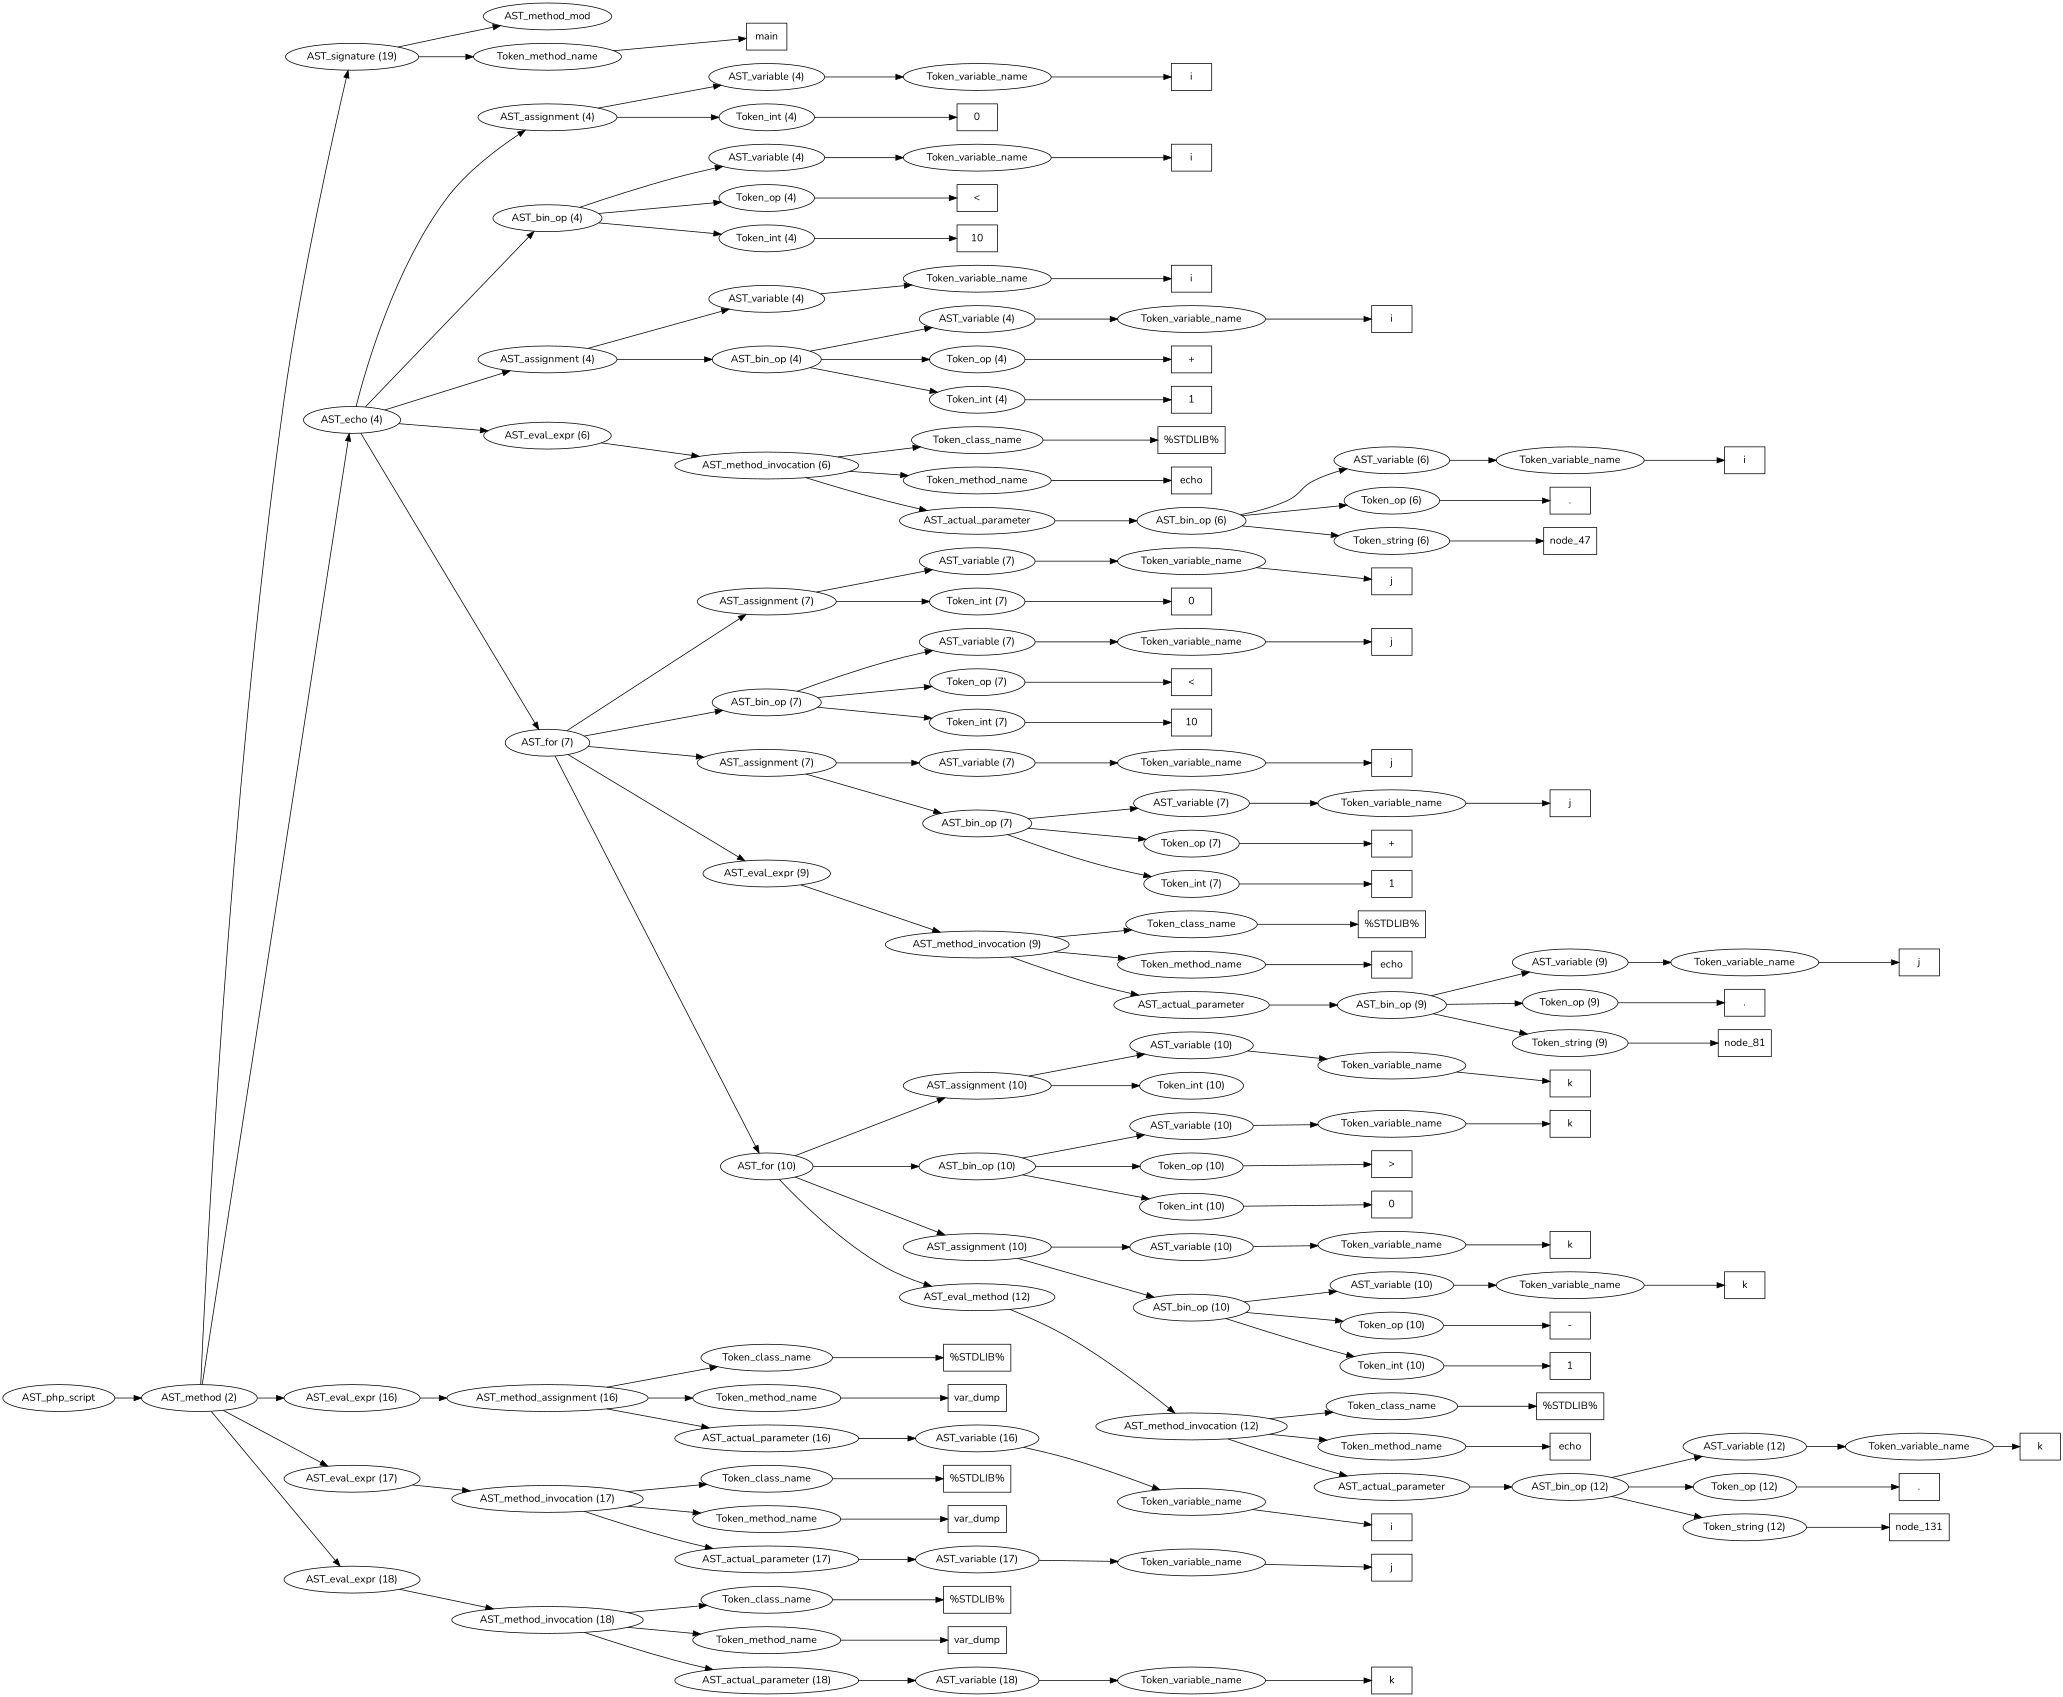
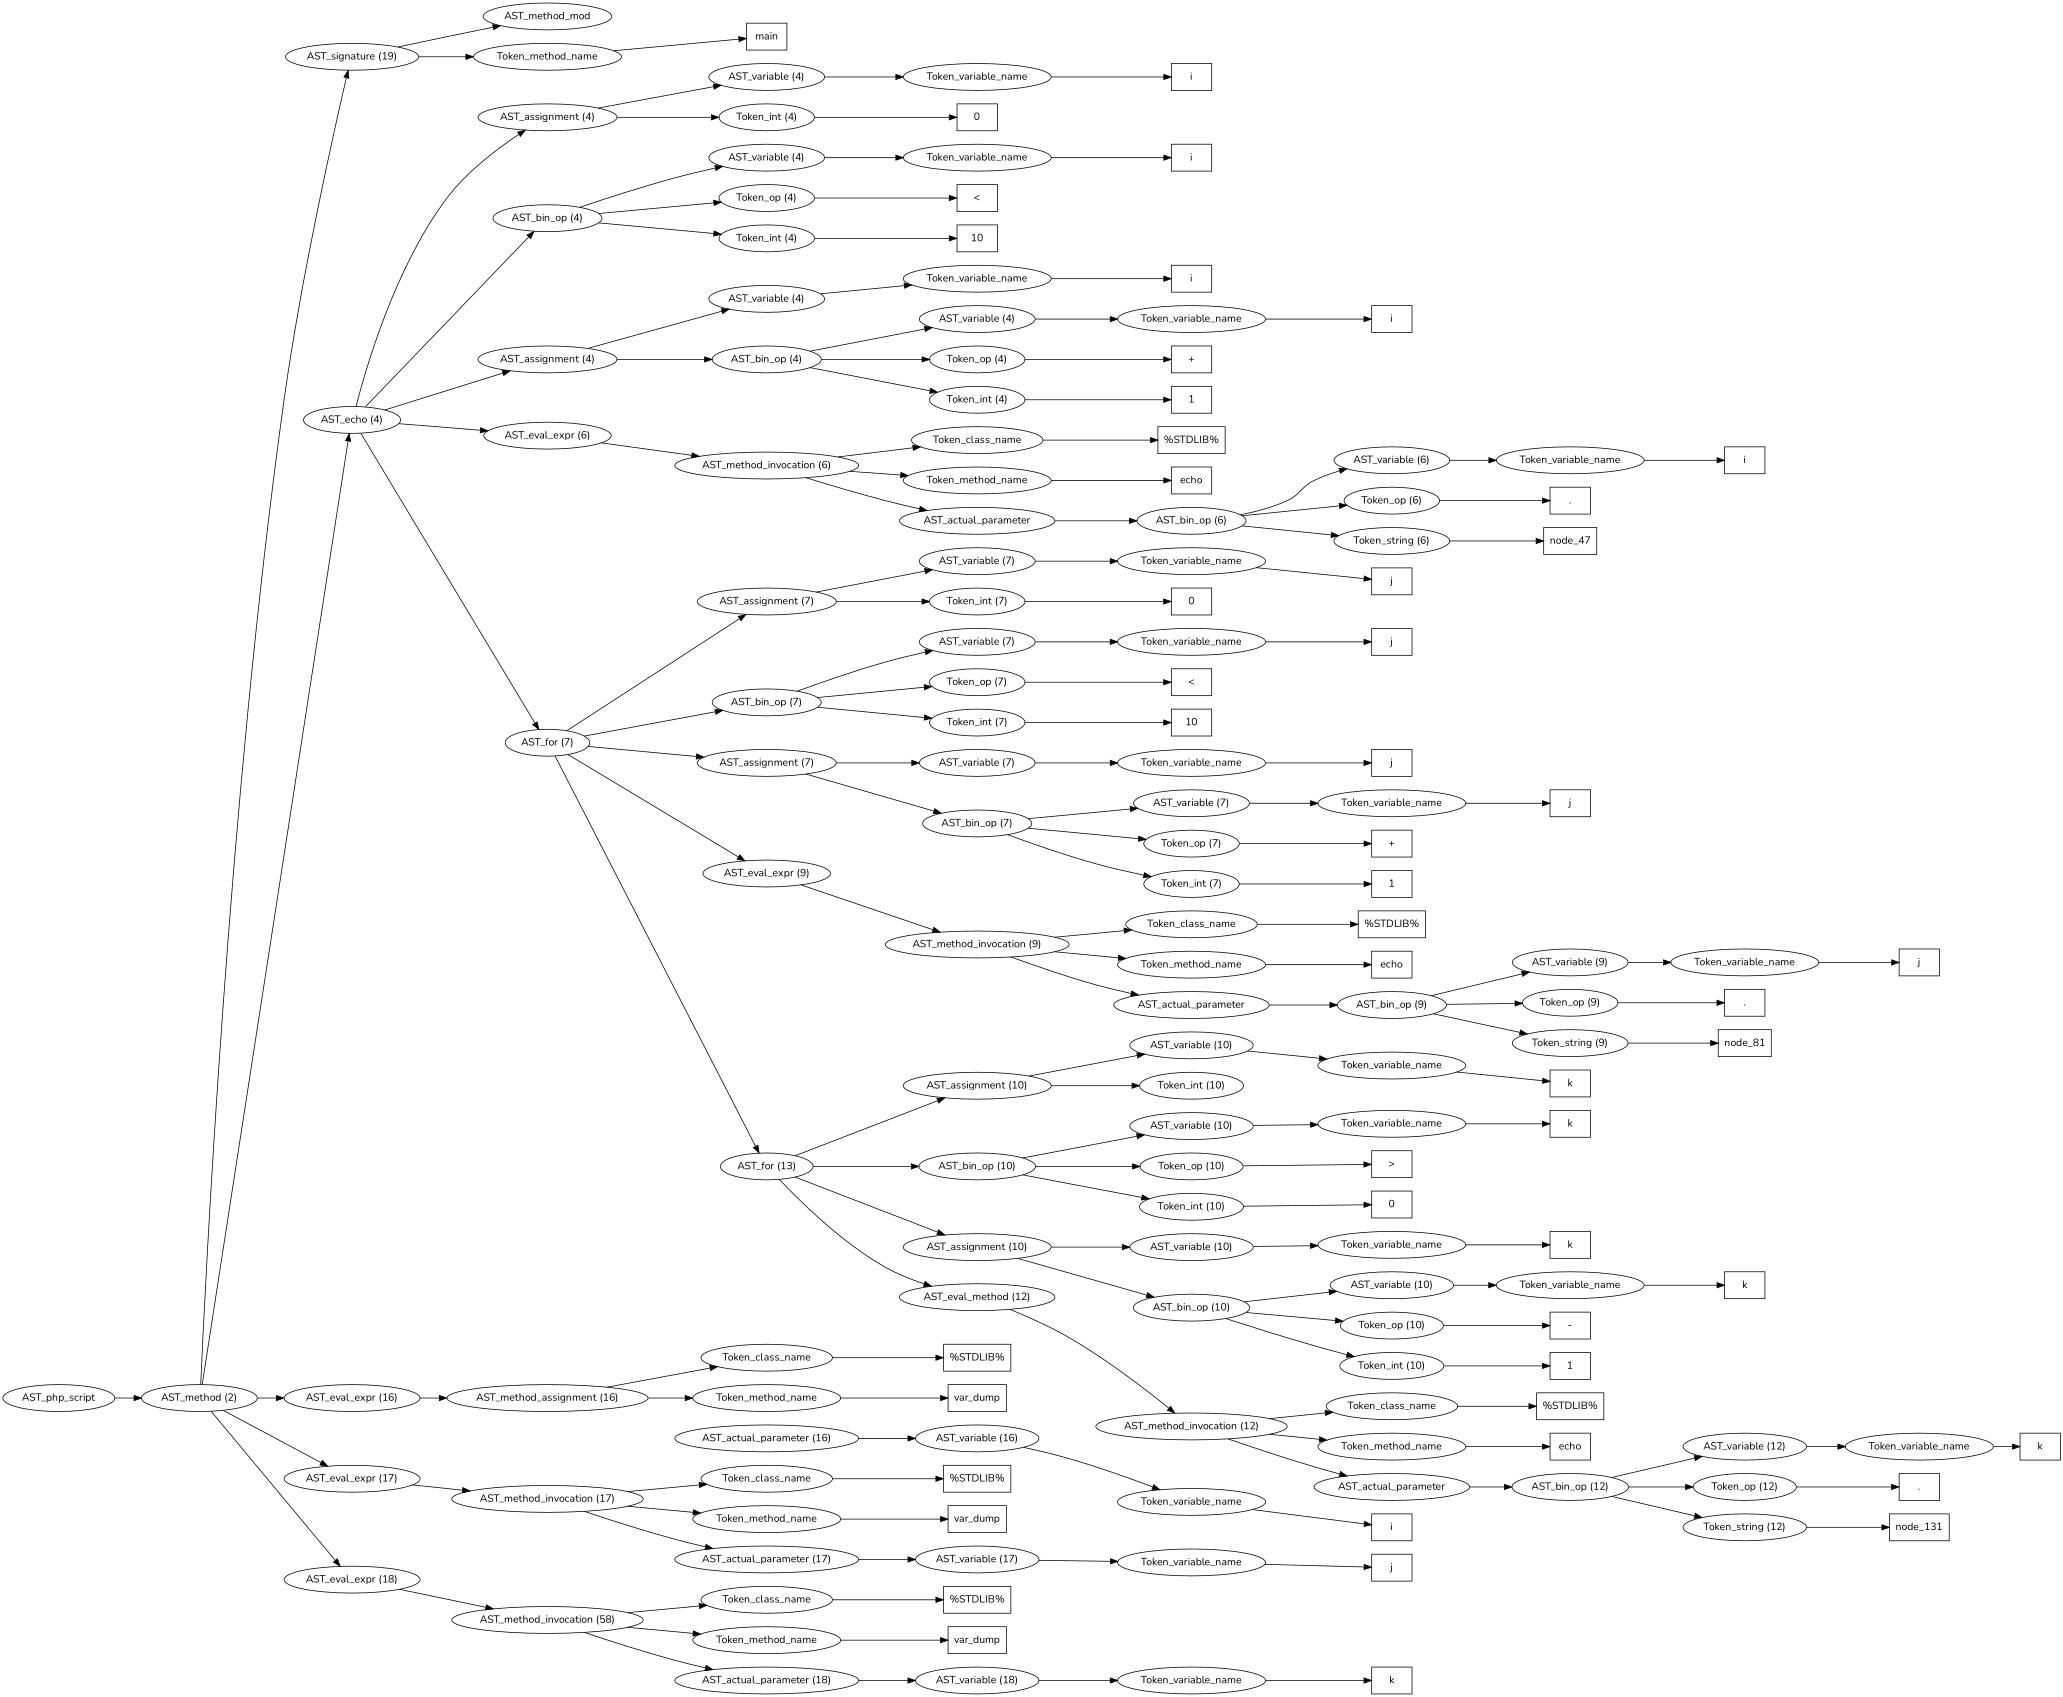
node "AST_for (10)": label "AST_for (10)" -> "AST_for (13)"
edge "AST_method_assignment (16)" -> "AST_actual_parameter (16)": removed
node "AST_method_invocation (18)": label "AST_method_invocation (18)" -> "AST_method_invocation (58)"
